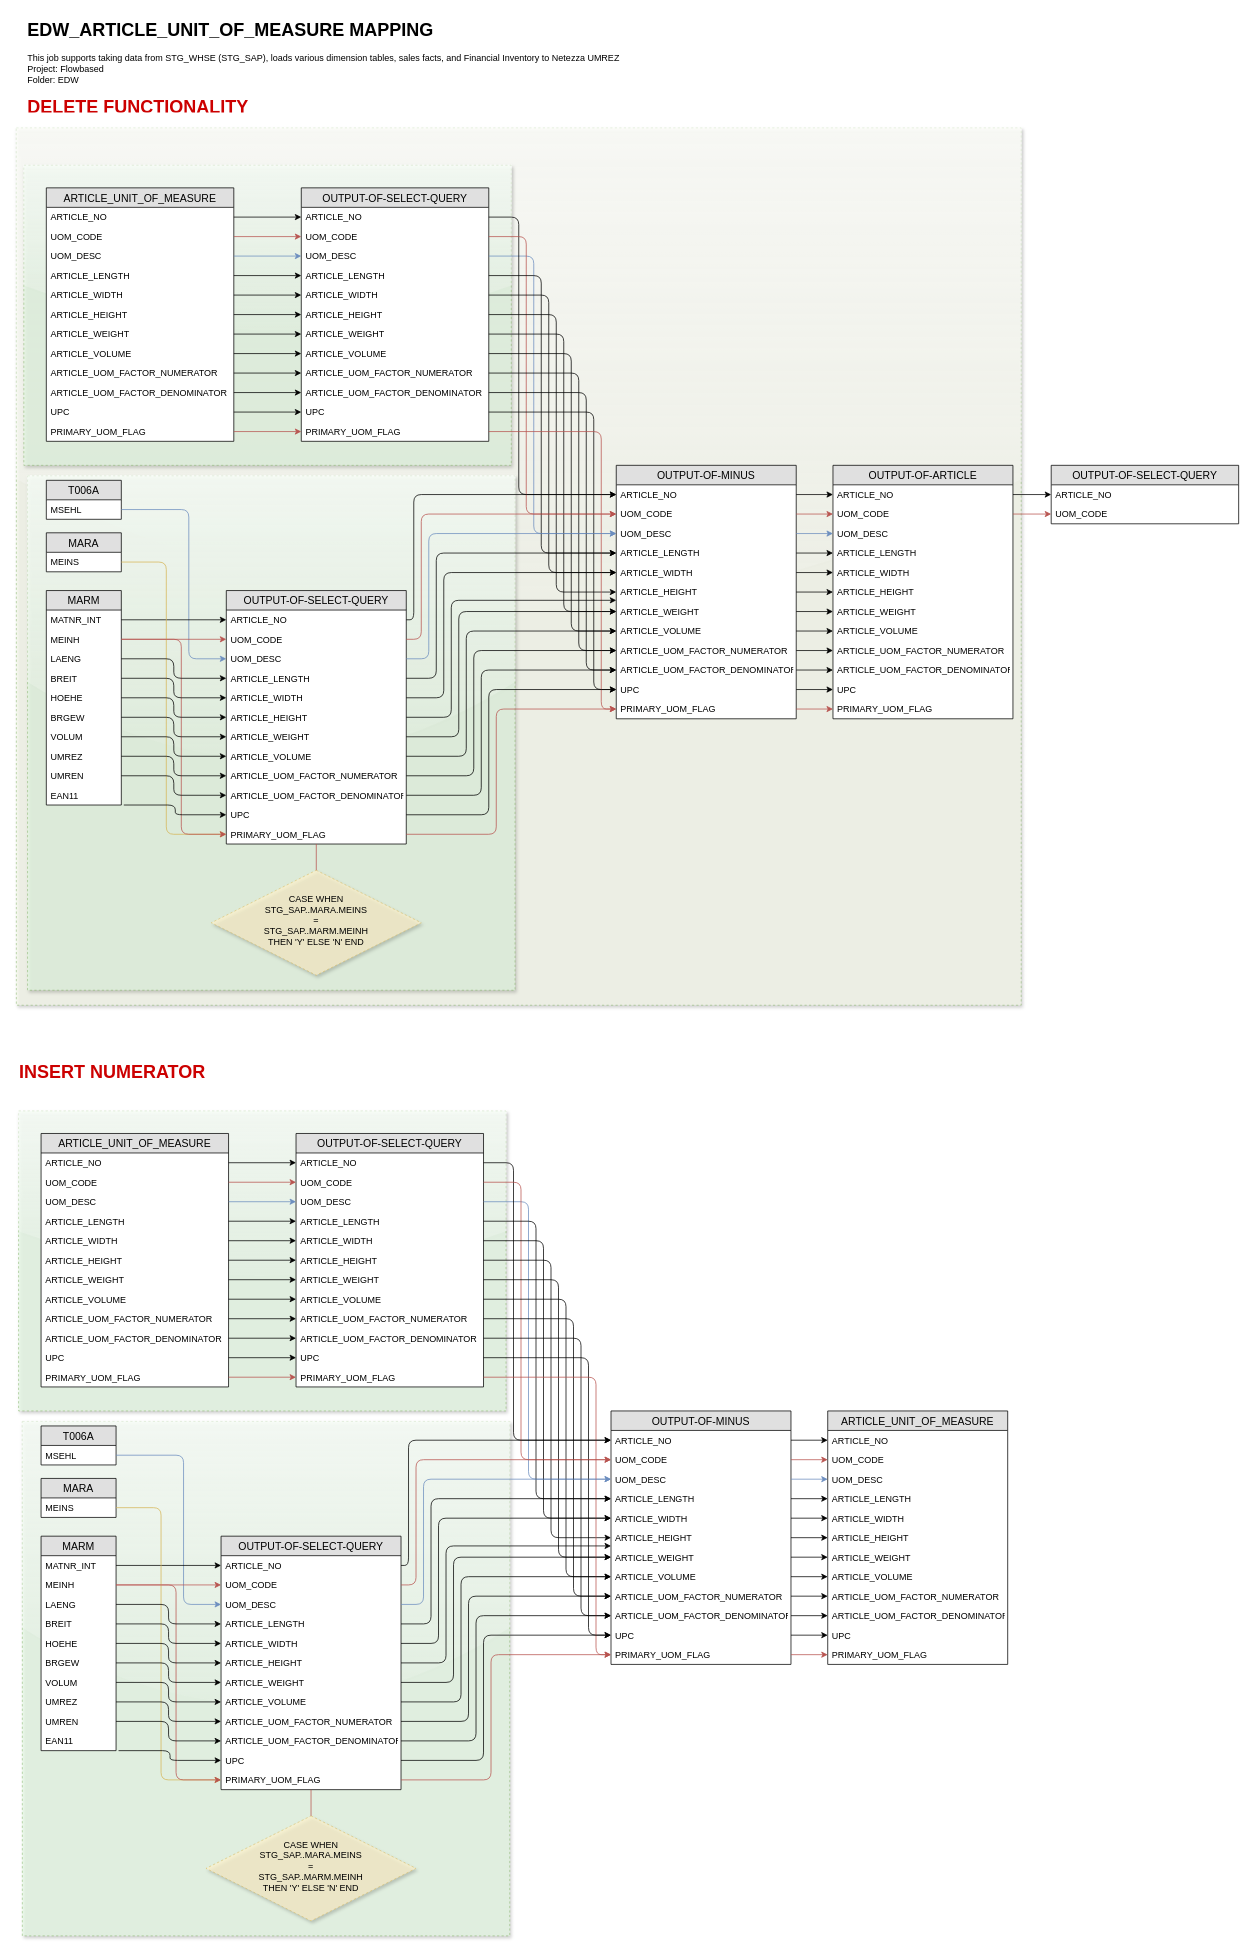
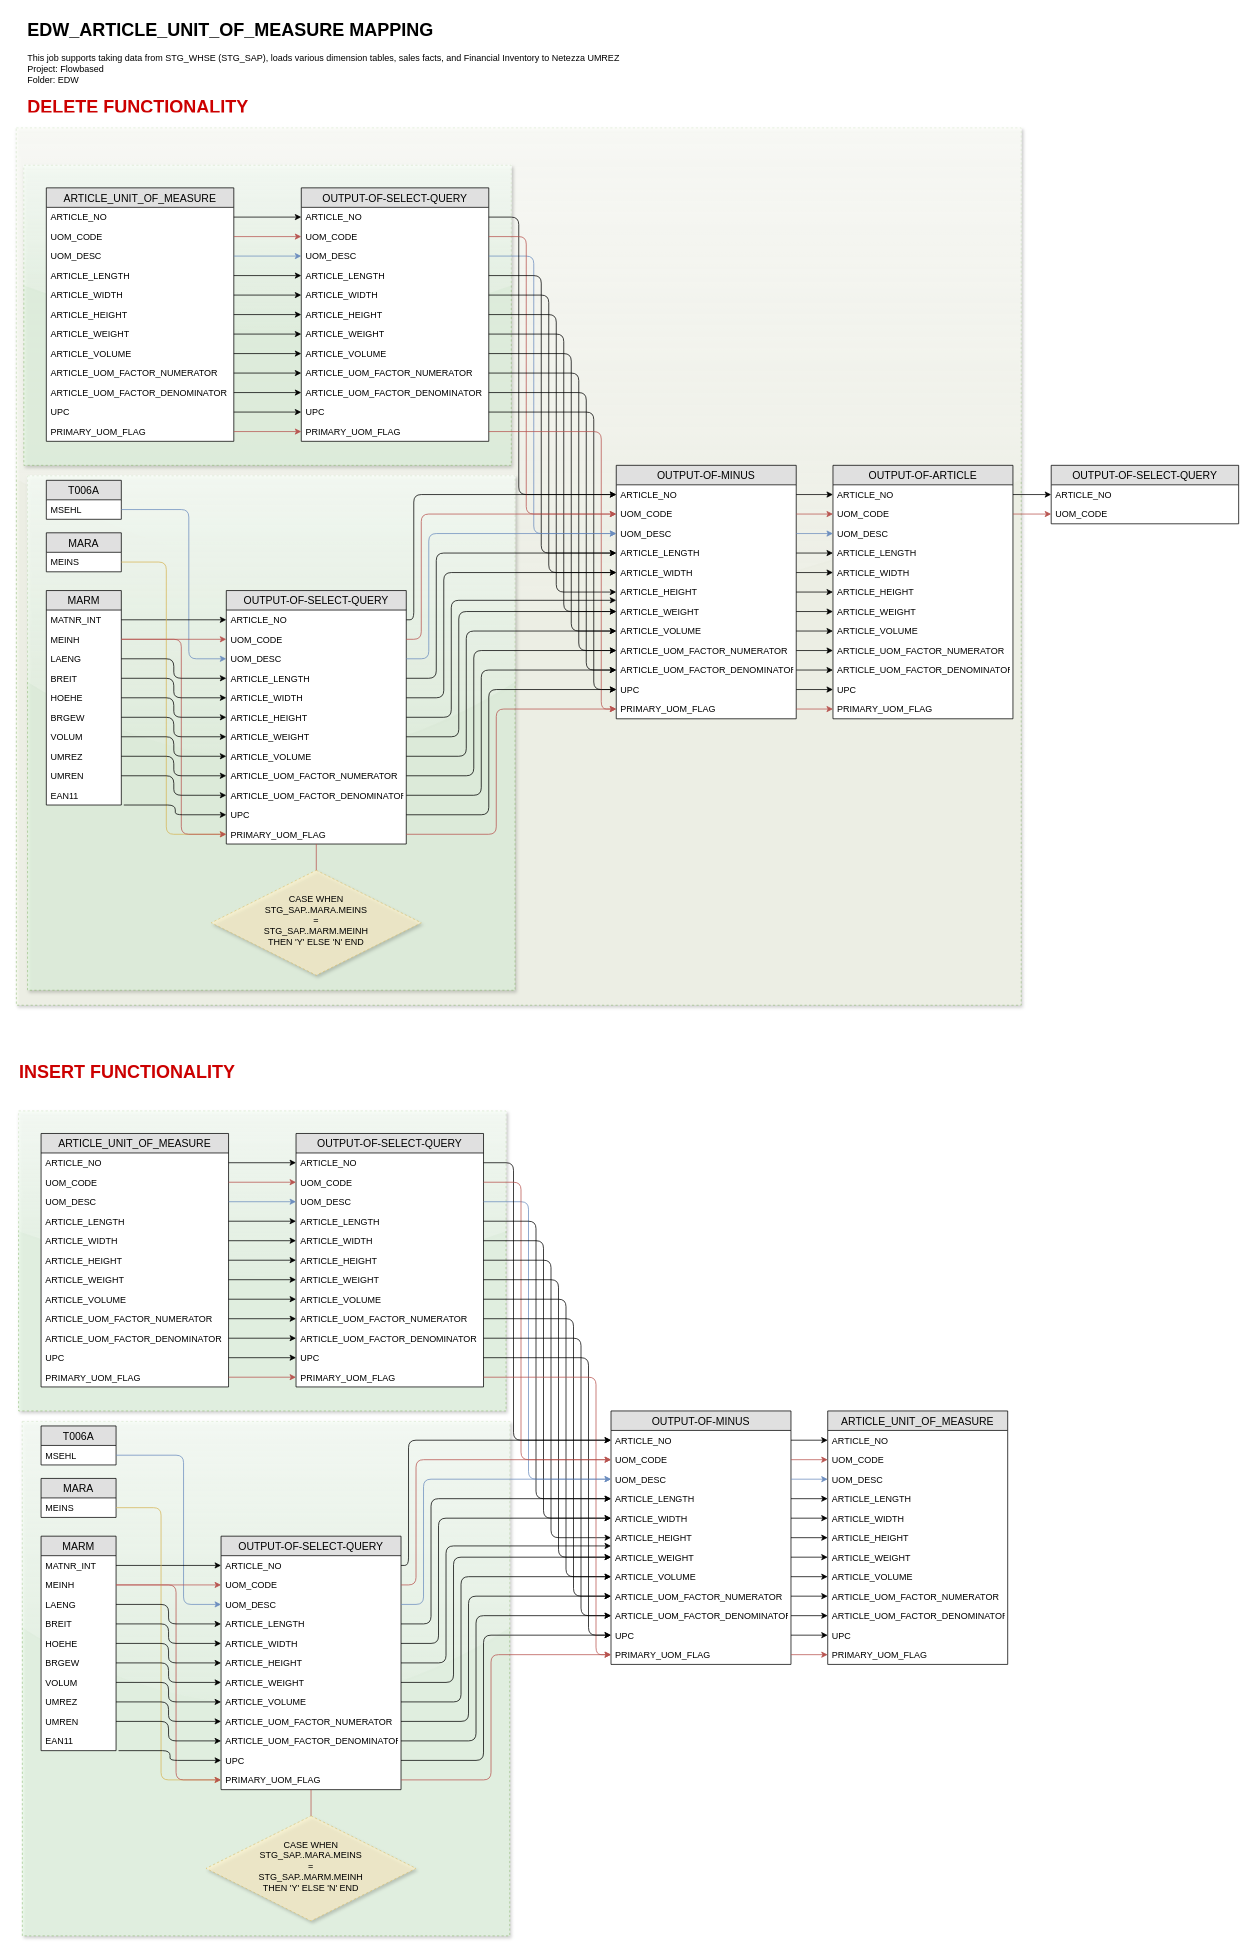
node "INSERT NUMERATOR": label "INSERT NUMERATOR" -> "INSERT FUNCTIONALITY"
